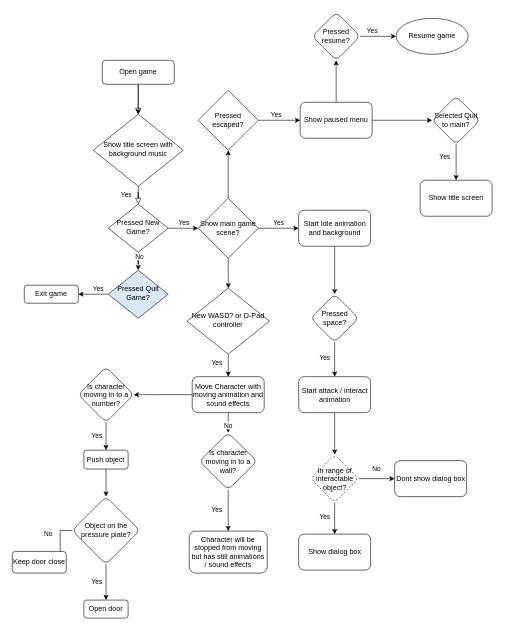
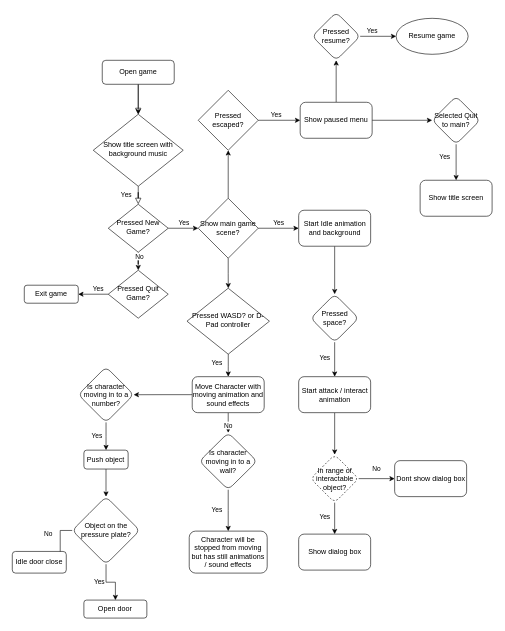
node "Pressed Quit Game?": fillcolor #dae8fc -> #ffffff
node "New WASD? or D-Pad controller": label "New WASD? or D-Pad controller" -> "Pressed WASD? or D-Pad controller"
node "Keep door close": label "Keep door close" -> "Idle door close"
node "Open door": size 44x18 -> 63x18
